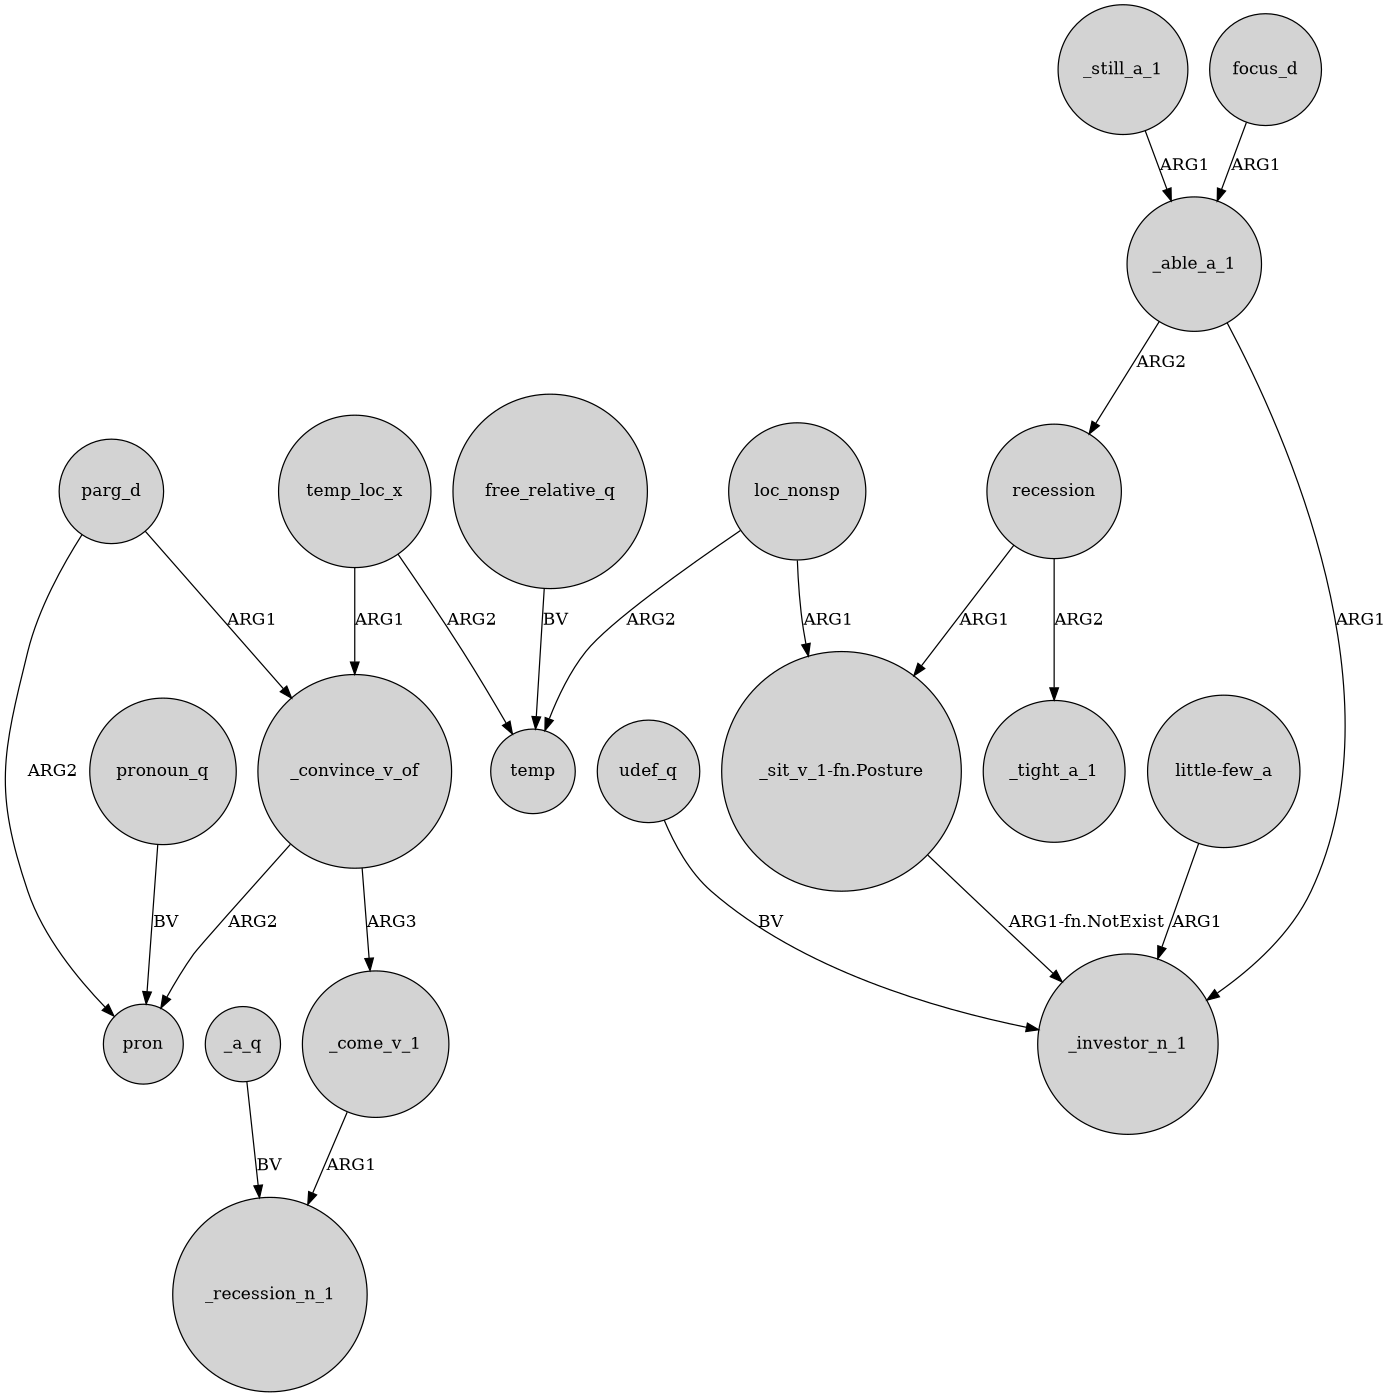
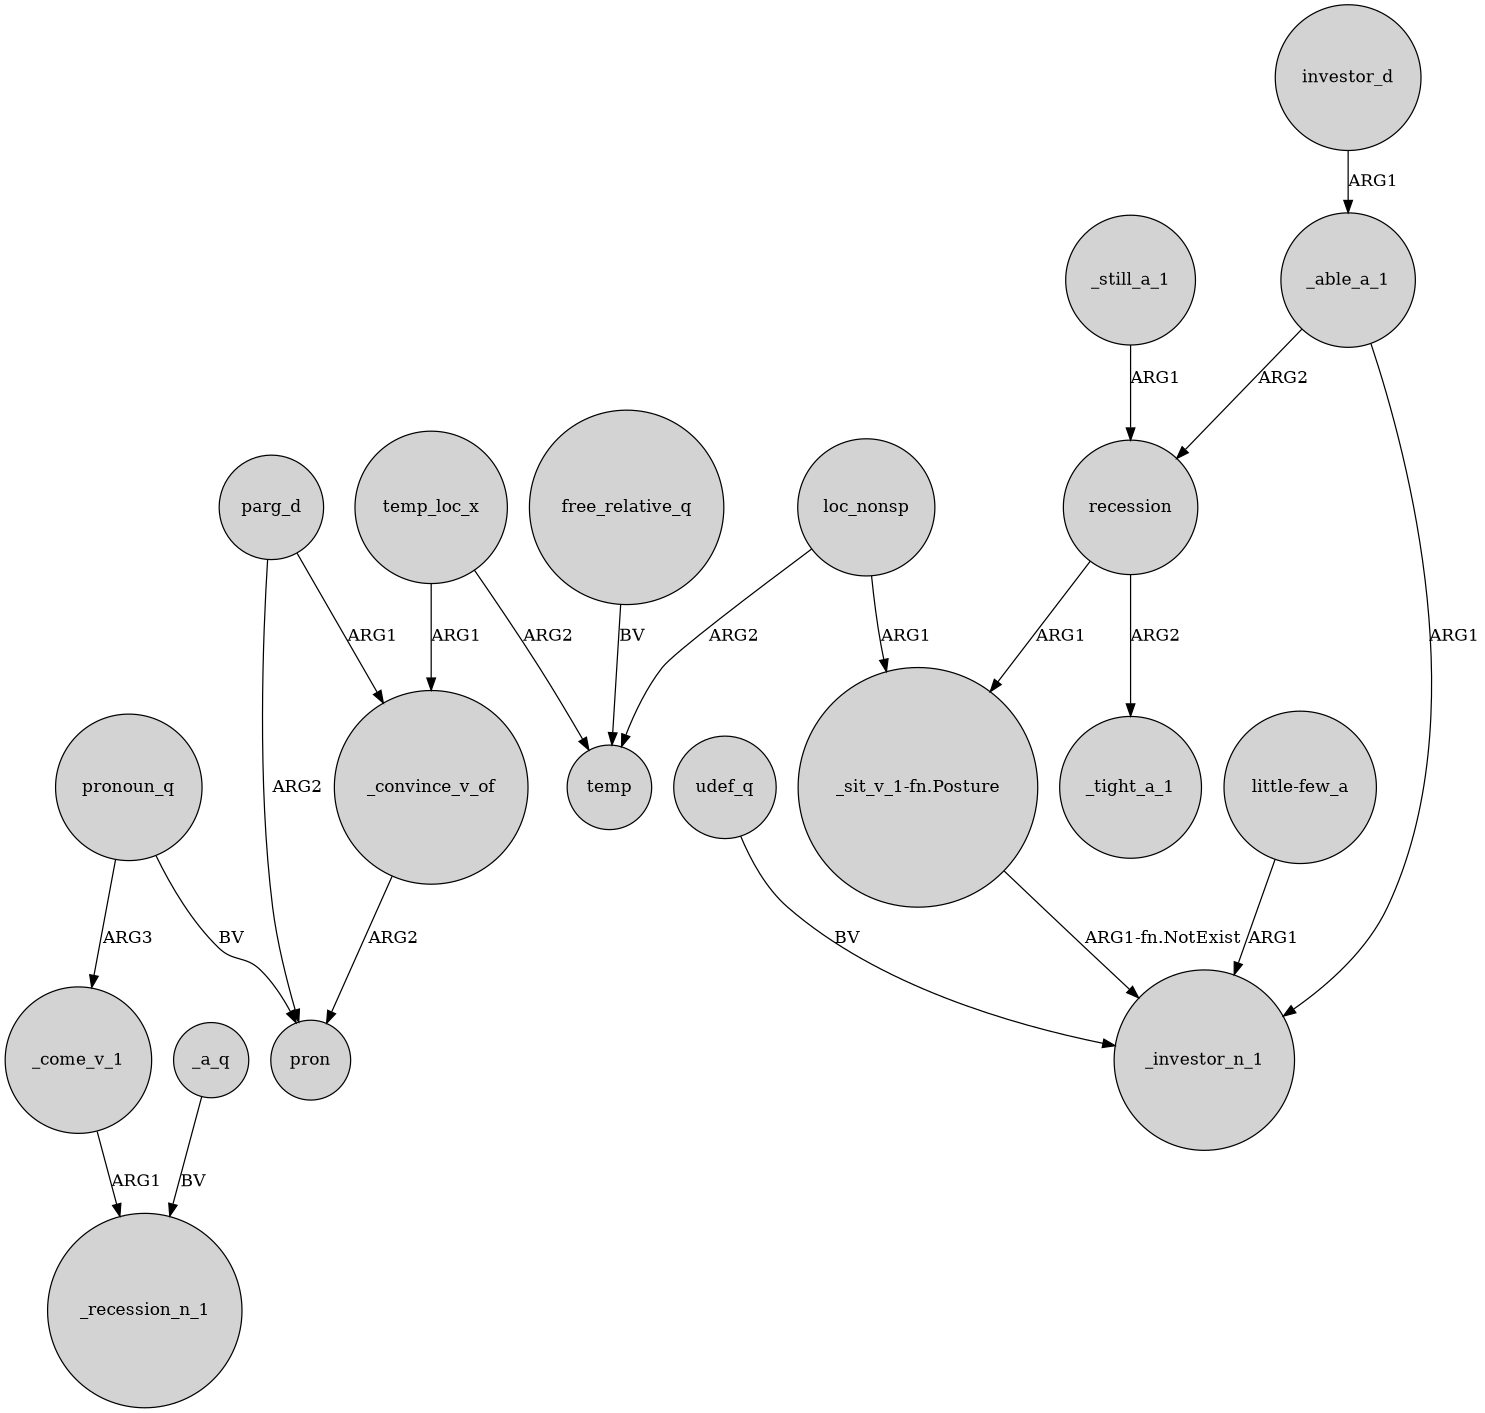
node "focus_d": label "focus_d" -> "investor_d"
edge "_still_a_1" -> "_able_a_1": now "_still_a_1" -> "recession"
edge "_convince_v_of" -> "_come_v_1": now "pronoun_q" -> "_come_v_1"
